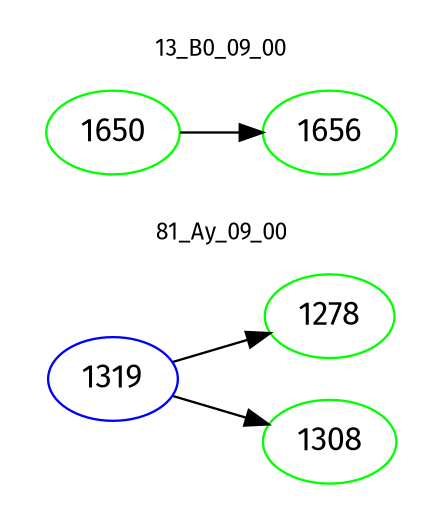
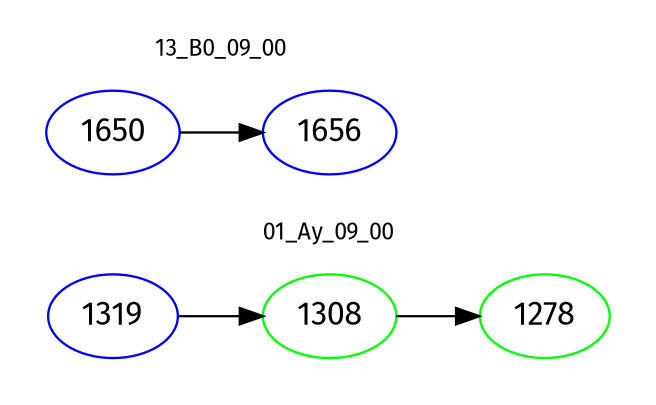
node "1650": color green -> blue
node "1656": color green -> blue
cluster "81_Ay_09_00": label "81_Ay_09_00" -> "01_Ay_09_00"
edge "1319" -> "1278": now "1308" -> "1278"
